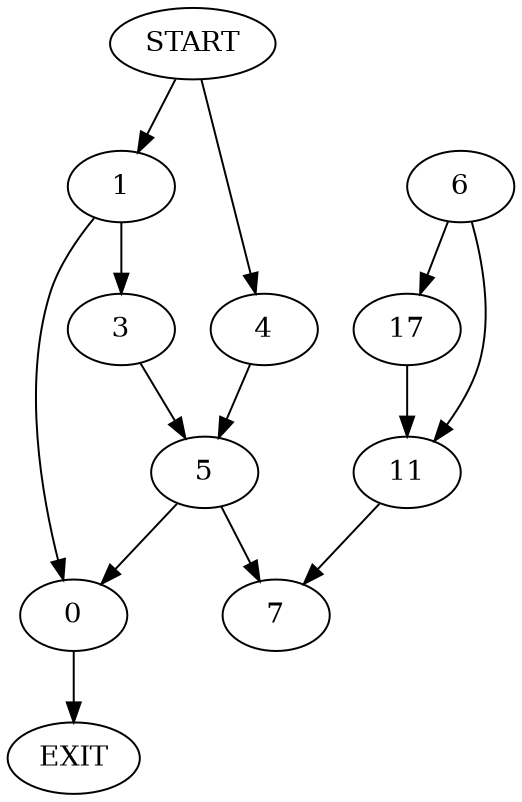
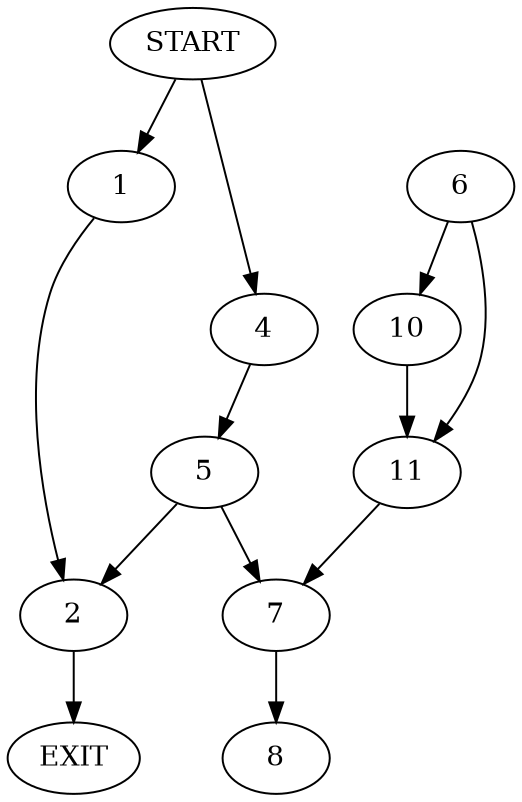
node "3": removed
node "17": label "17" -> "10"
node "0": label "0" -> "2"
node "8": added
